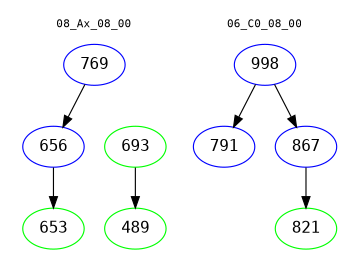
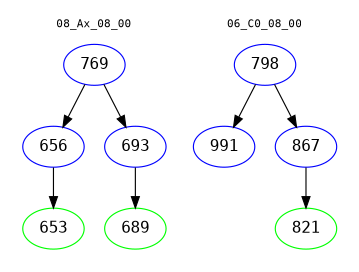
node "998": label "998" -> "798"
edge "769" -> "693": added
node "693": color green -> blue
node "791": label "791" -> "991"
node "489": label "489" -> "689"
